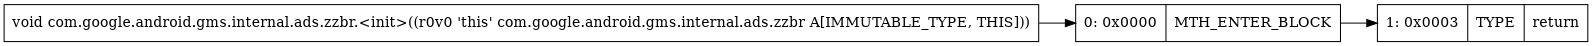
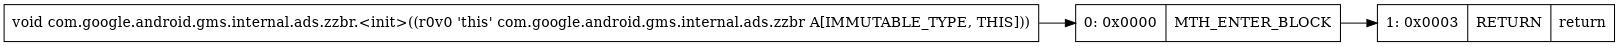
node "1: 0x0003": text "TYPE" -> "RETURN"
